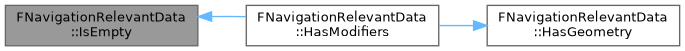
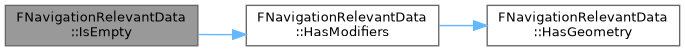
edge "FNavigationRelevantData ::HasModifiers" -> "FNavigationRelevantData ::IsEmpty": reversed
